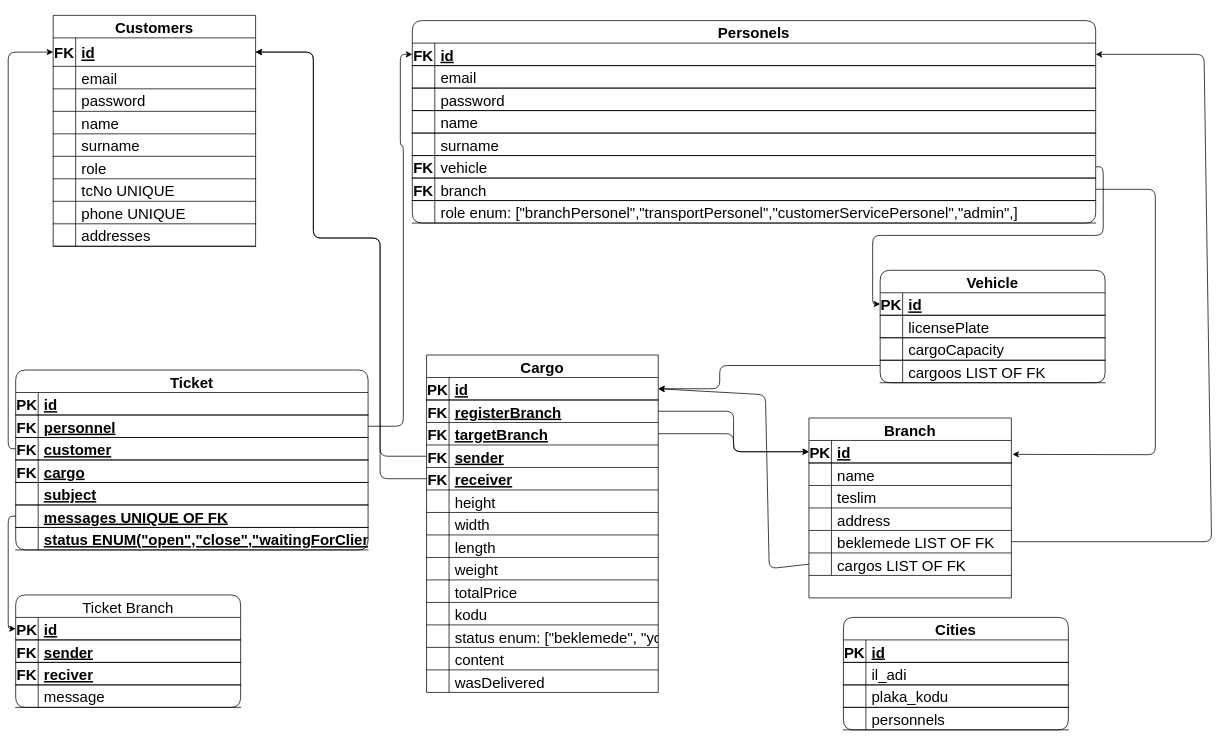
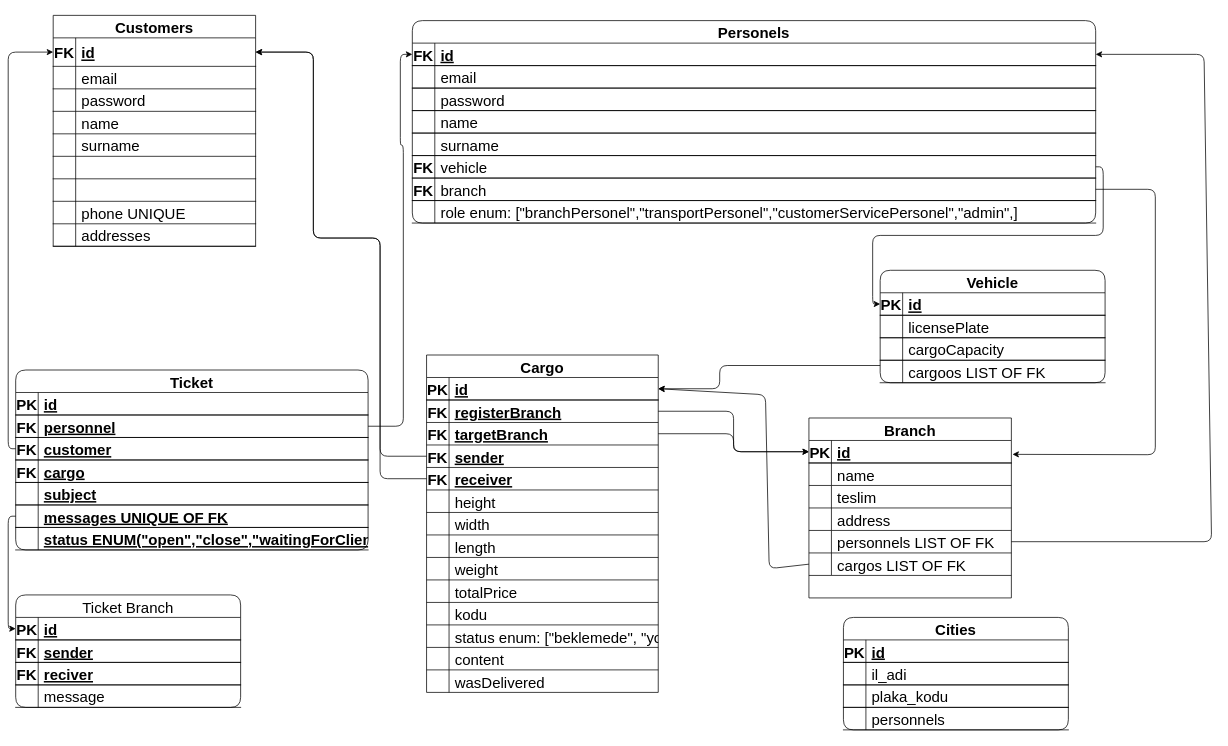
node "role": removed
node "tcNo UNIQUE": removed
node "beklemede LIST OF FK": label "beklemede LIST OF FK" -> "personnels LIST OF FK"
